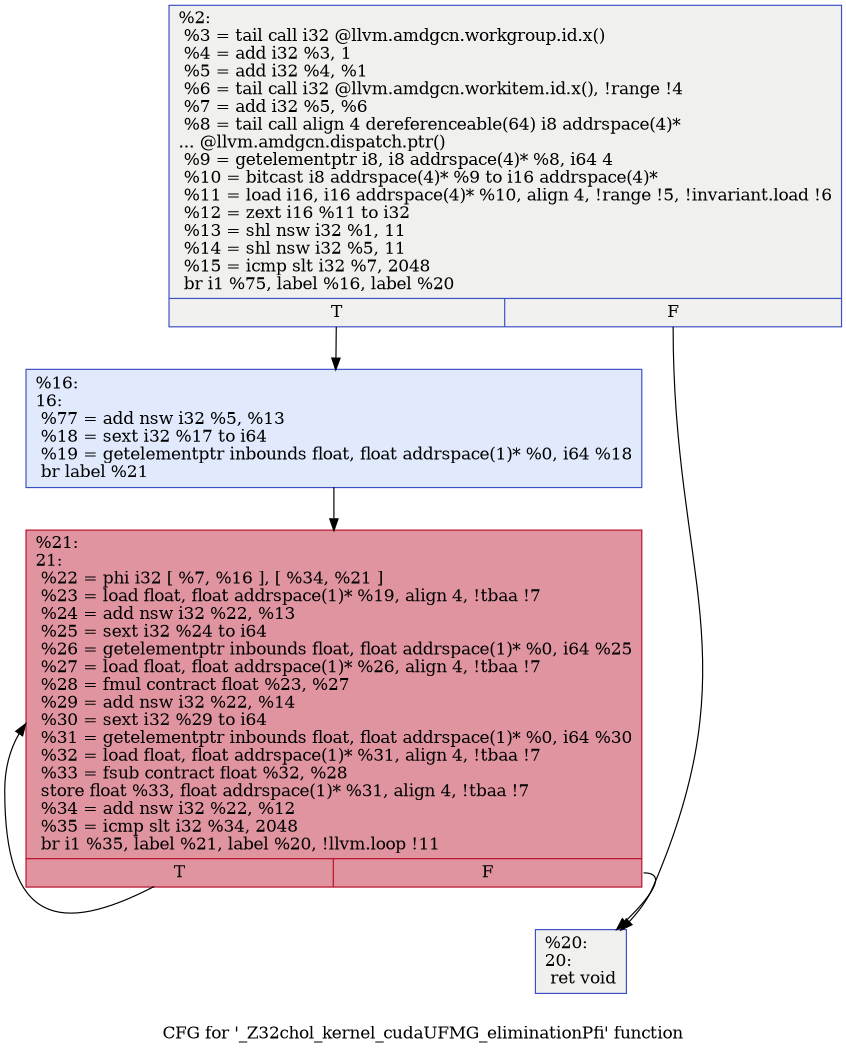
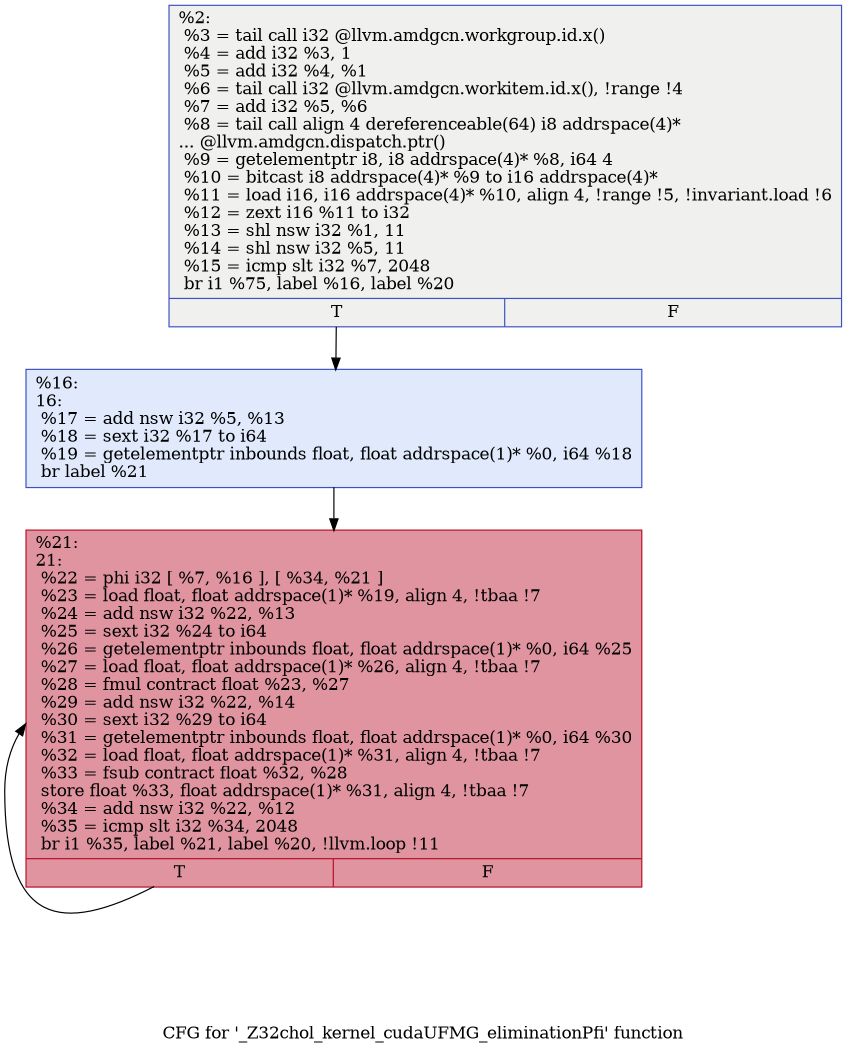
node "%16:": text "%77 = add nsw i32 %5, %13" -> "%17 = add nsw i32 %5, %13"
node "%20:": removed
